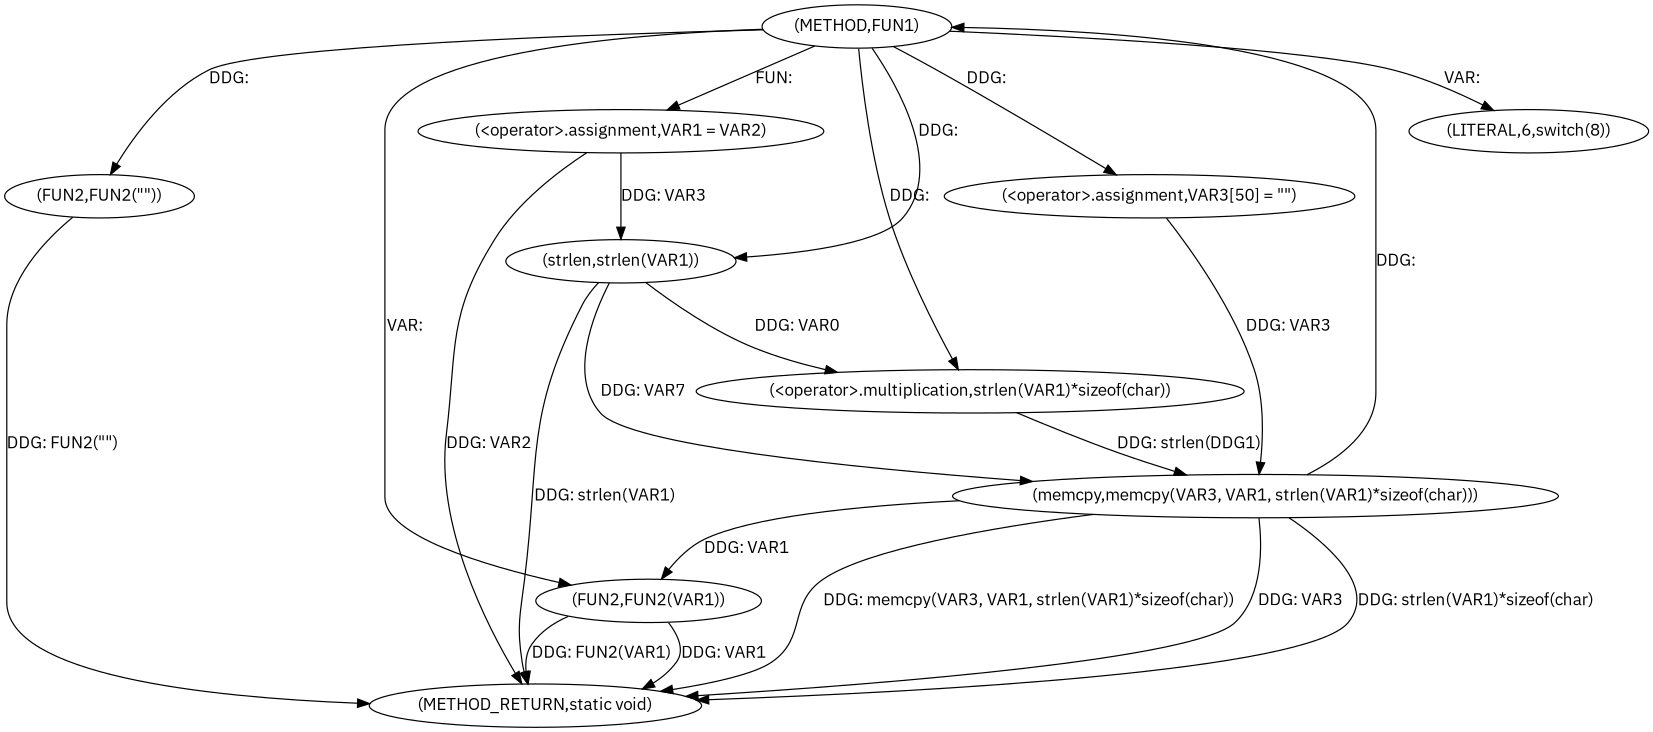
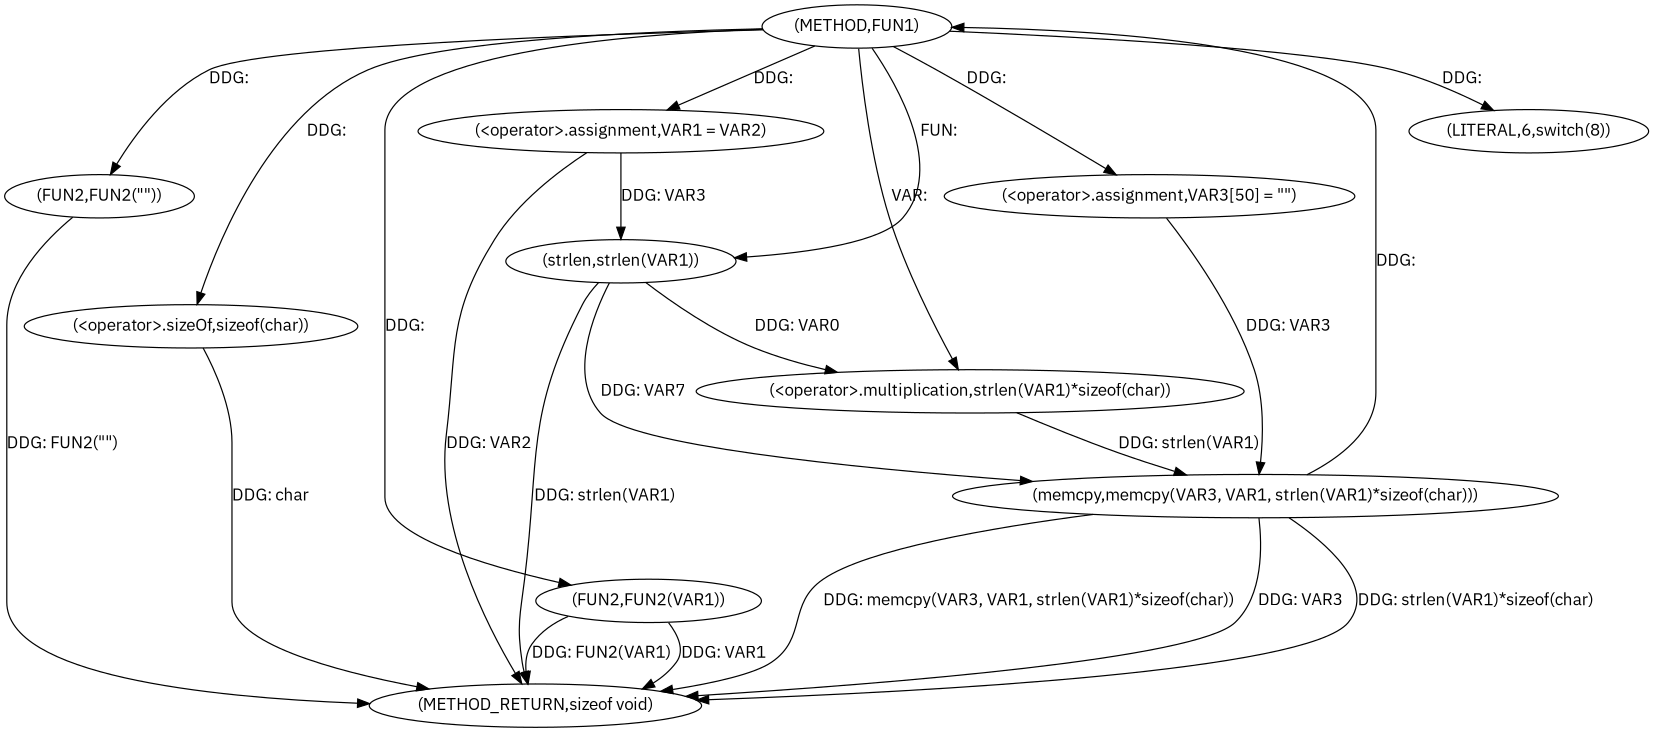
edge "(METHOD,FUN1)" -> "(<operator>.assignment,VAR1 = VAR2)": label "FUN: " -> "DDG: "
edge "(METHOD,FUN1)" -> "(LITERAL,6,switch(8))": label "VAR: " -> "DDG: "
edge "(METHOD,FUN1)" -> "(strlen,strlen(VAR1))": label "DDG: " -> "FUN: "
edge "(METHOD,FUN1)" -> "(<operator>.multiplication,strlen(VAR1)*sizeof(char))": label "DDG: " -> "VAR: "
node "(<operator>.sizeOf,sizeof(char))": added
edge "(METHOD,FUN1)" -> "(FUN2,FUN2(VAR1))": label "VAR: " -> "DDG: "
edge "(<operator>.multiplication,strlen(VAR1)*sizeof(char))" -> "(memcpy,memcpy(VAR3, VAR1, strlen(VAR1)*sizeof(char)))": label "DDG: strlen(DDG1)" -> "DDG: strlen(VAR1)"
edge "(memcpy,memcpy(VAR3, VAR1, strlen(VAR1)*sizeof(char)))" -> "(FUN2,FUN2(VAR1))": removed, label "DDG: VAR1"
node "(METHOD_RETURN,static void)": label "(METHOD_RETURN,static void)" -> "(METHOD_RETURN,sizeof void)"
